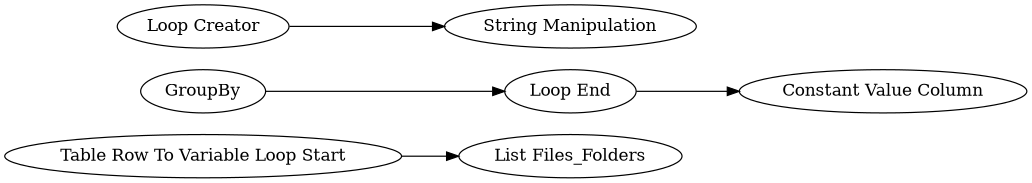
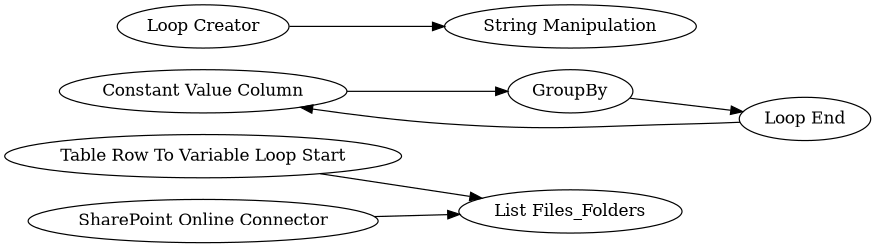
edge "Constant Value Column" -> "GroupBy": added
node "SharePoint Online Connector": added
